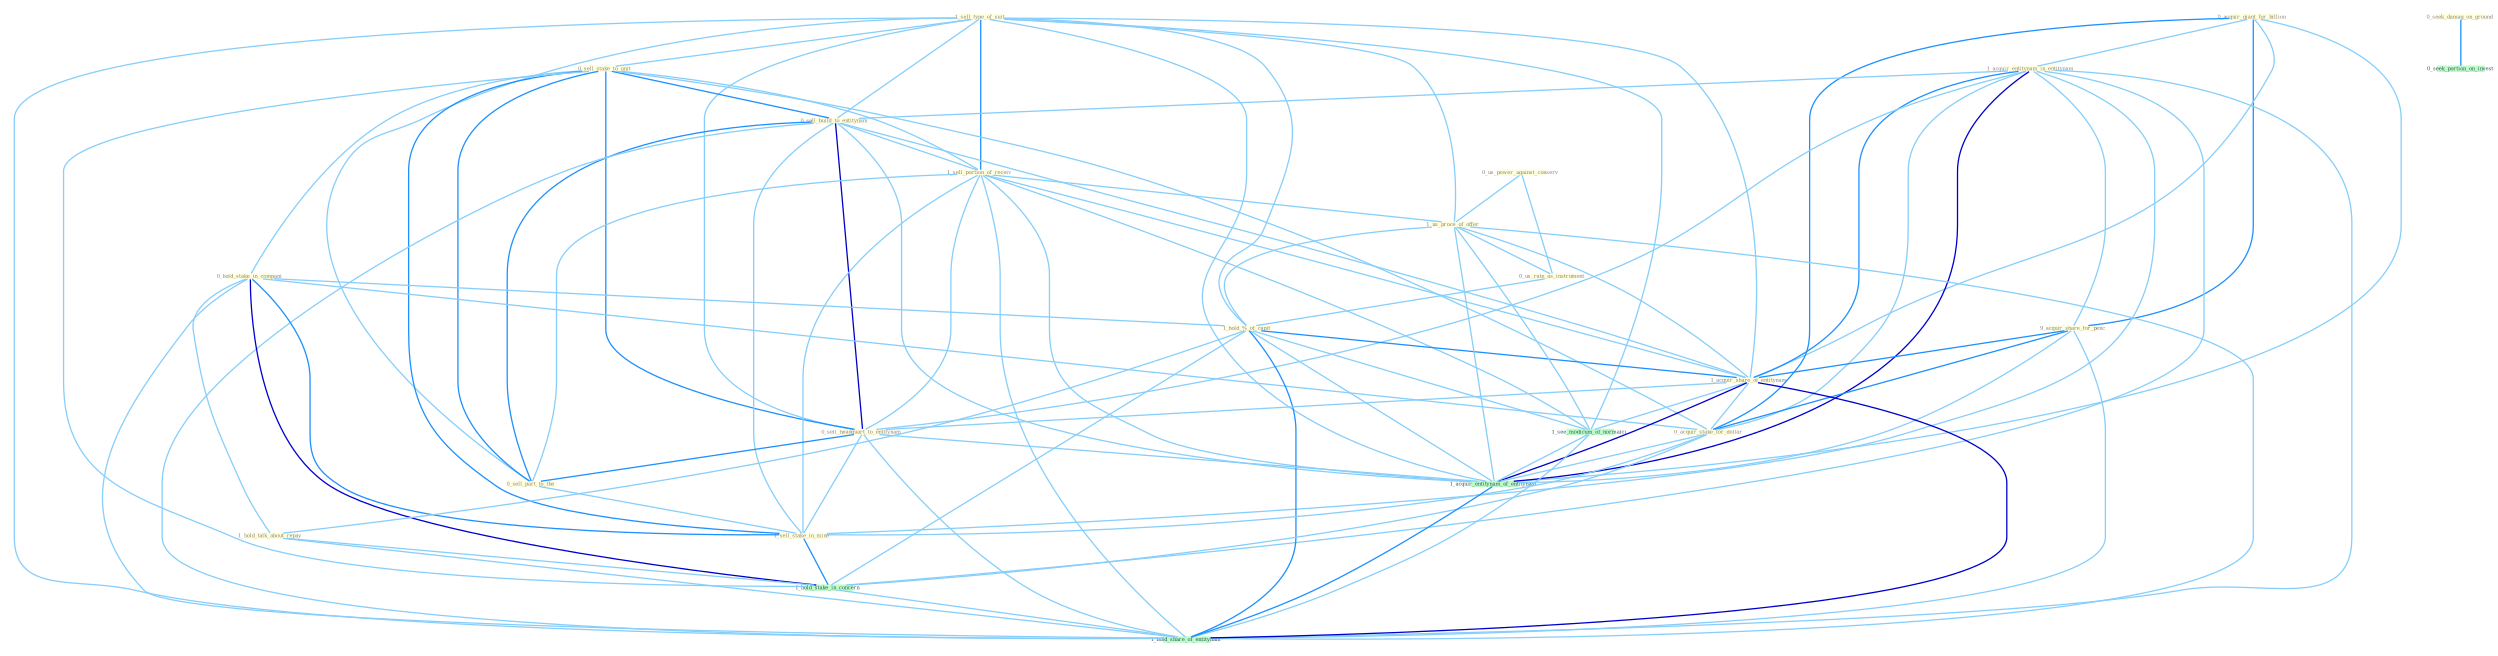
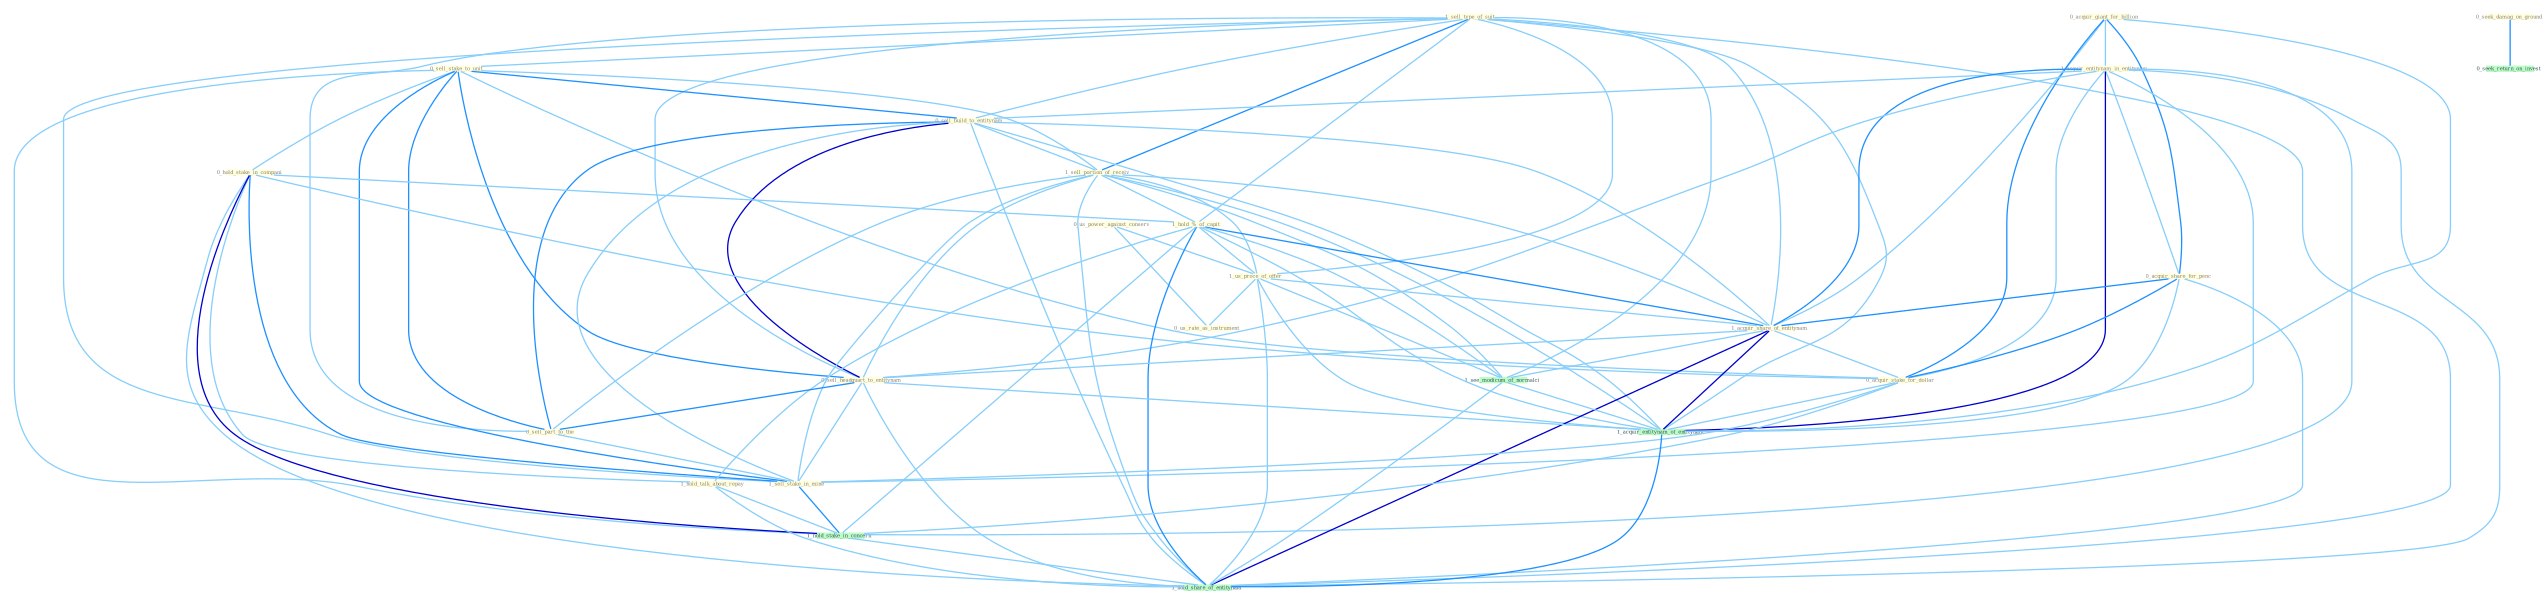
edge "1_sell_type_of_suit" -- "1_sell_stake_in_mine": added
node "0_seek_portion_on_invest": label "0_seek_portion_on_invest" -> "0_seek_return_on_invest"
edge "0_us_rate_as_instrument" -- "1_hold_%_of_capit": now "1_sell_portion_of_receiv" -- "1_hold_%_of_capit"
node "9_acquir_share_for_penc": label "9_acquir_share_for_penc" -> "0_acquir_share_for_penc"
